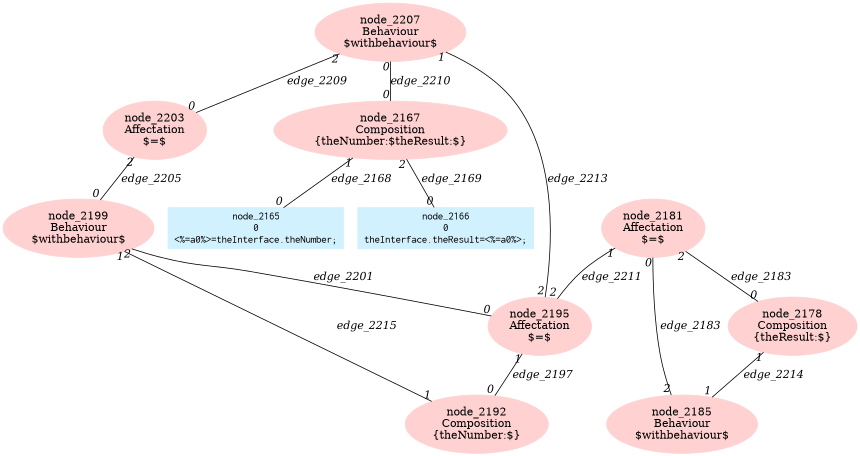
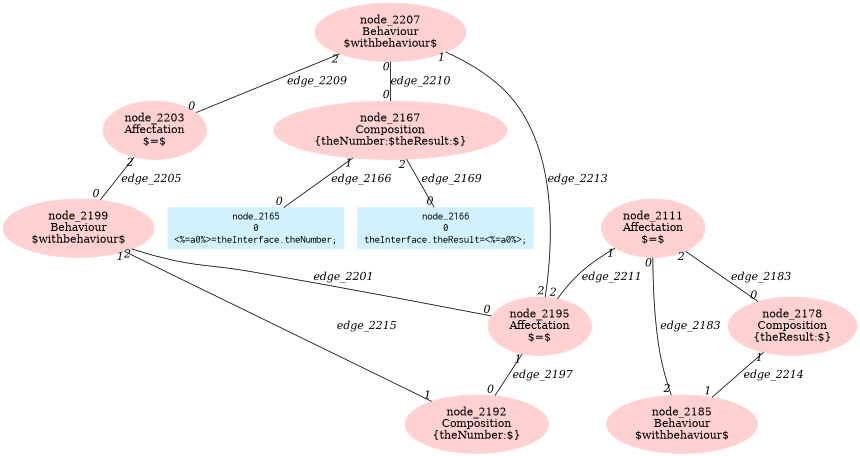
edge "node_2167 Composition {theNumber:$theResult:$}" -- "node_2165 0 <%=a0%>=theInterface.theNumber;": label "edge_2168" -> "edge_2166"
node "node_2181 Affectation $=$": label "node_2181 Affectation $=$" -> "node_2111 Affectation $=$"
